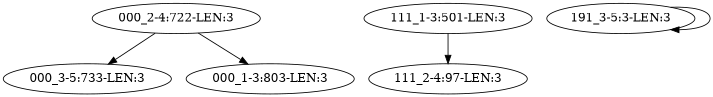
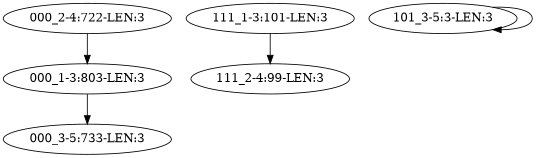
node "111_1-3:501-LEN:3": label "111_1-3:501-LEN:3" -> "111_1-3:101-LEN:3"
node "191_3-5:3-LEN:3": label "191_3-5:3-LEN:3" -> "101_3-5:3-LEN:3"
edge "000_2-4:722-LEN:3" -> "000_3-5:733-LEN:3": now "000_1-3:803-LEN:3" -> "000_3-5:733-LEN:3"
node "111_2-4:97-LEN:3": label "111_2-4:97-LEN:3" -> "111_2-4:99-LEN:3"
